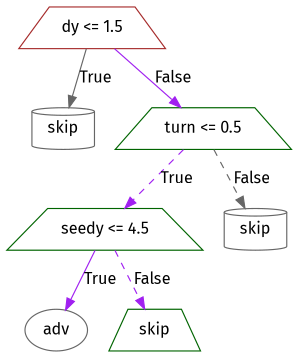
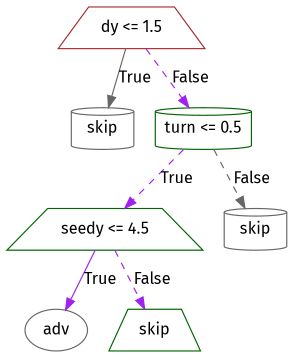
edge "dy <= 1.5" -> "turn <= 0.5": style solid -> dashed
node "turn <= 0.5": shape trapezium -> cylinder
